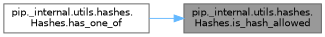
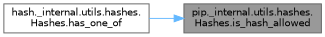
node "pip._internal.utils.hashes. Hashes.has_one_of": label "pip._internal.utils.hashes. Hashes.has_one_of" -> "hash._internal.utils.hashes. Hashes.has_one_of"
